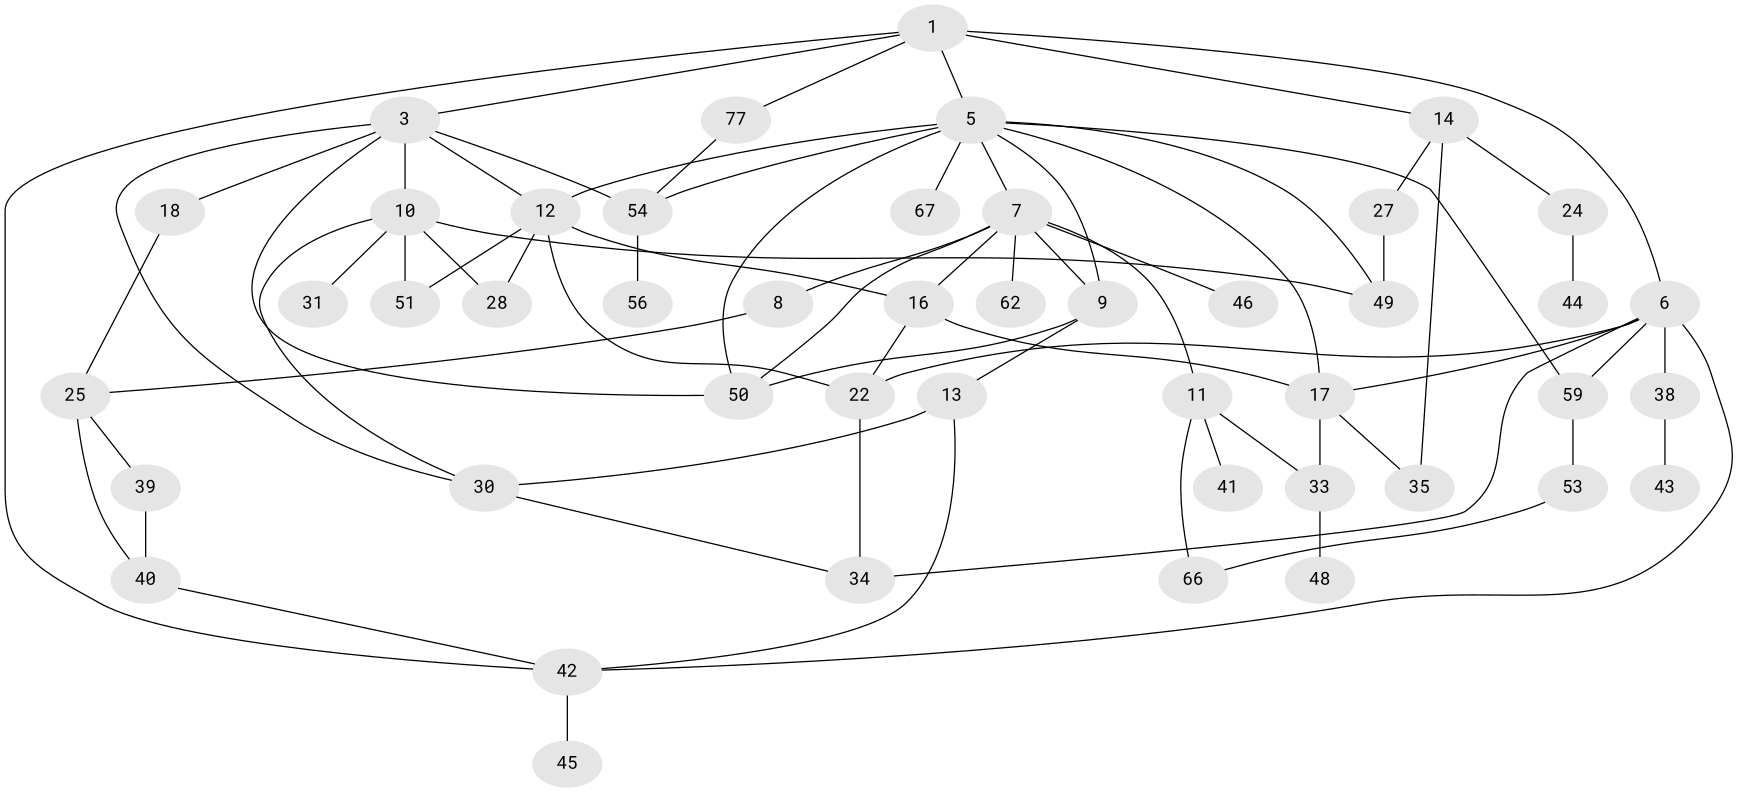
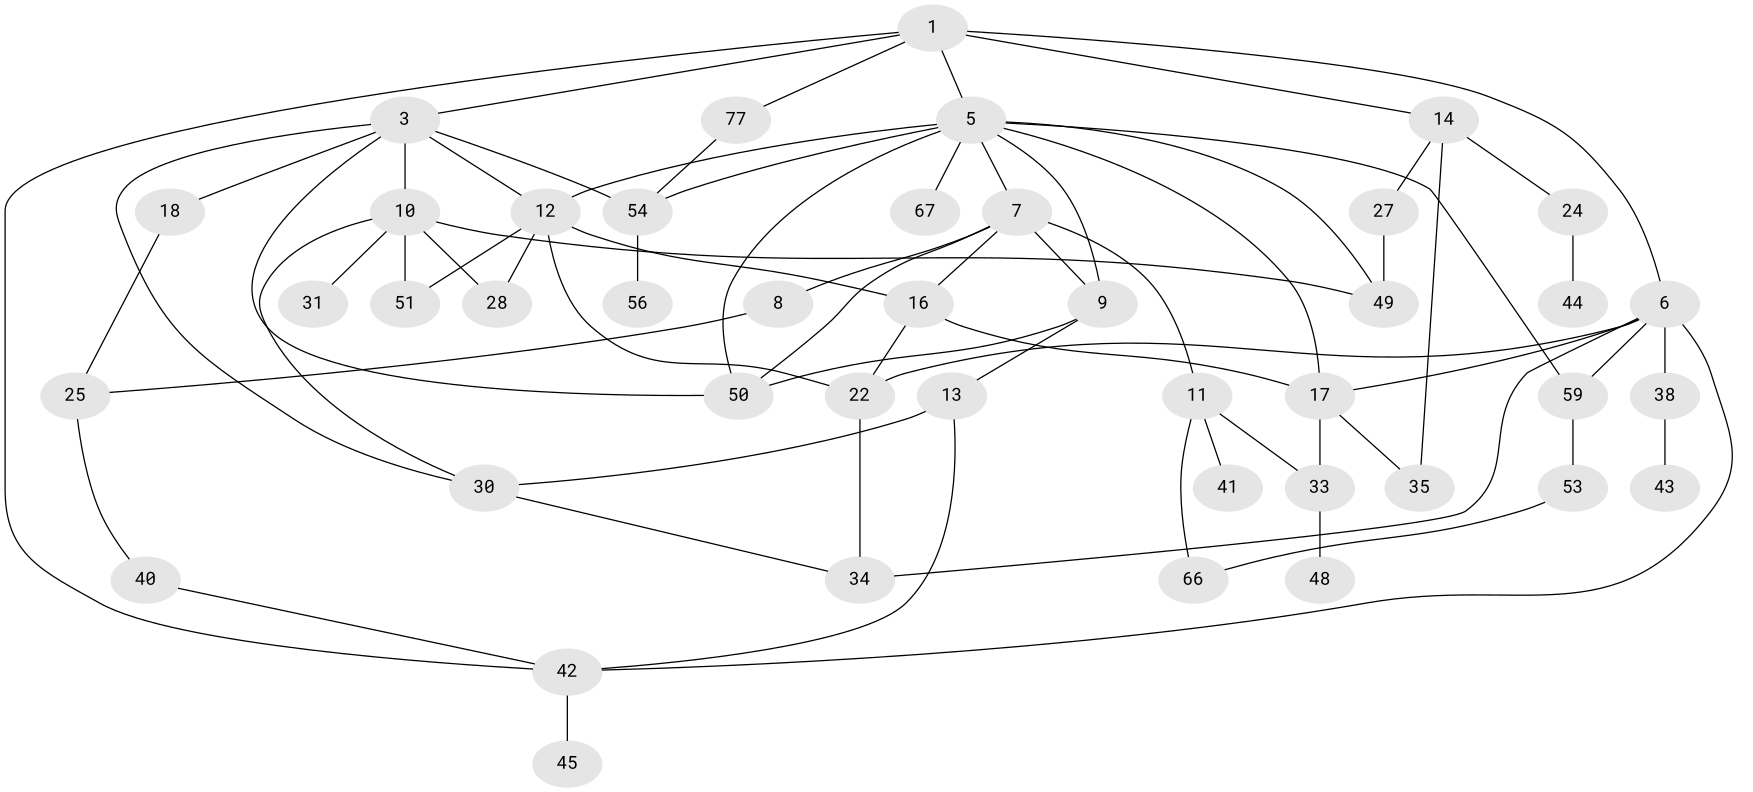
node "62": removed
node "46": removed
node "39": removed
